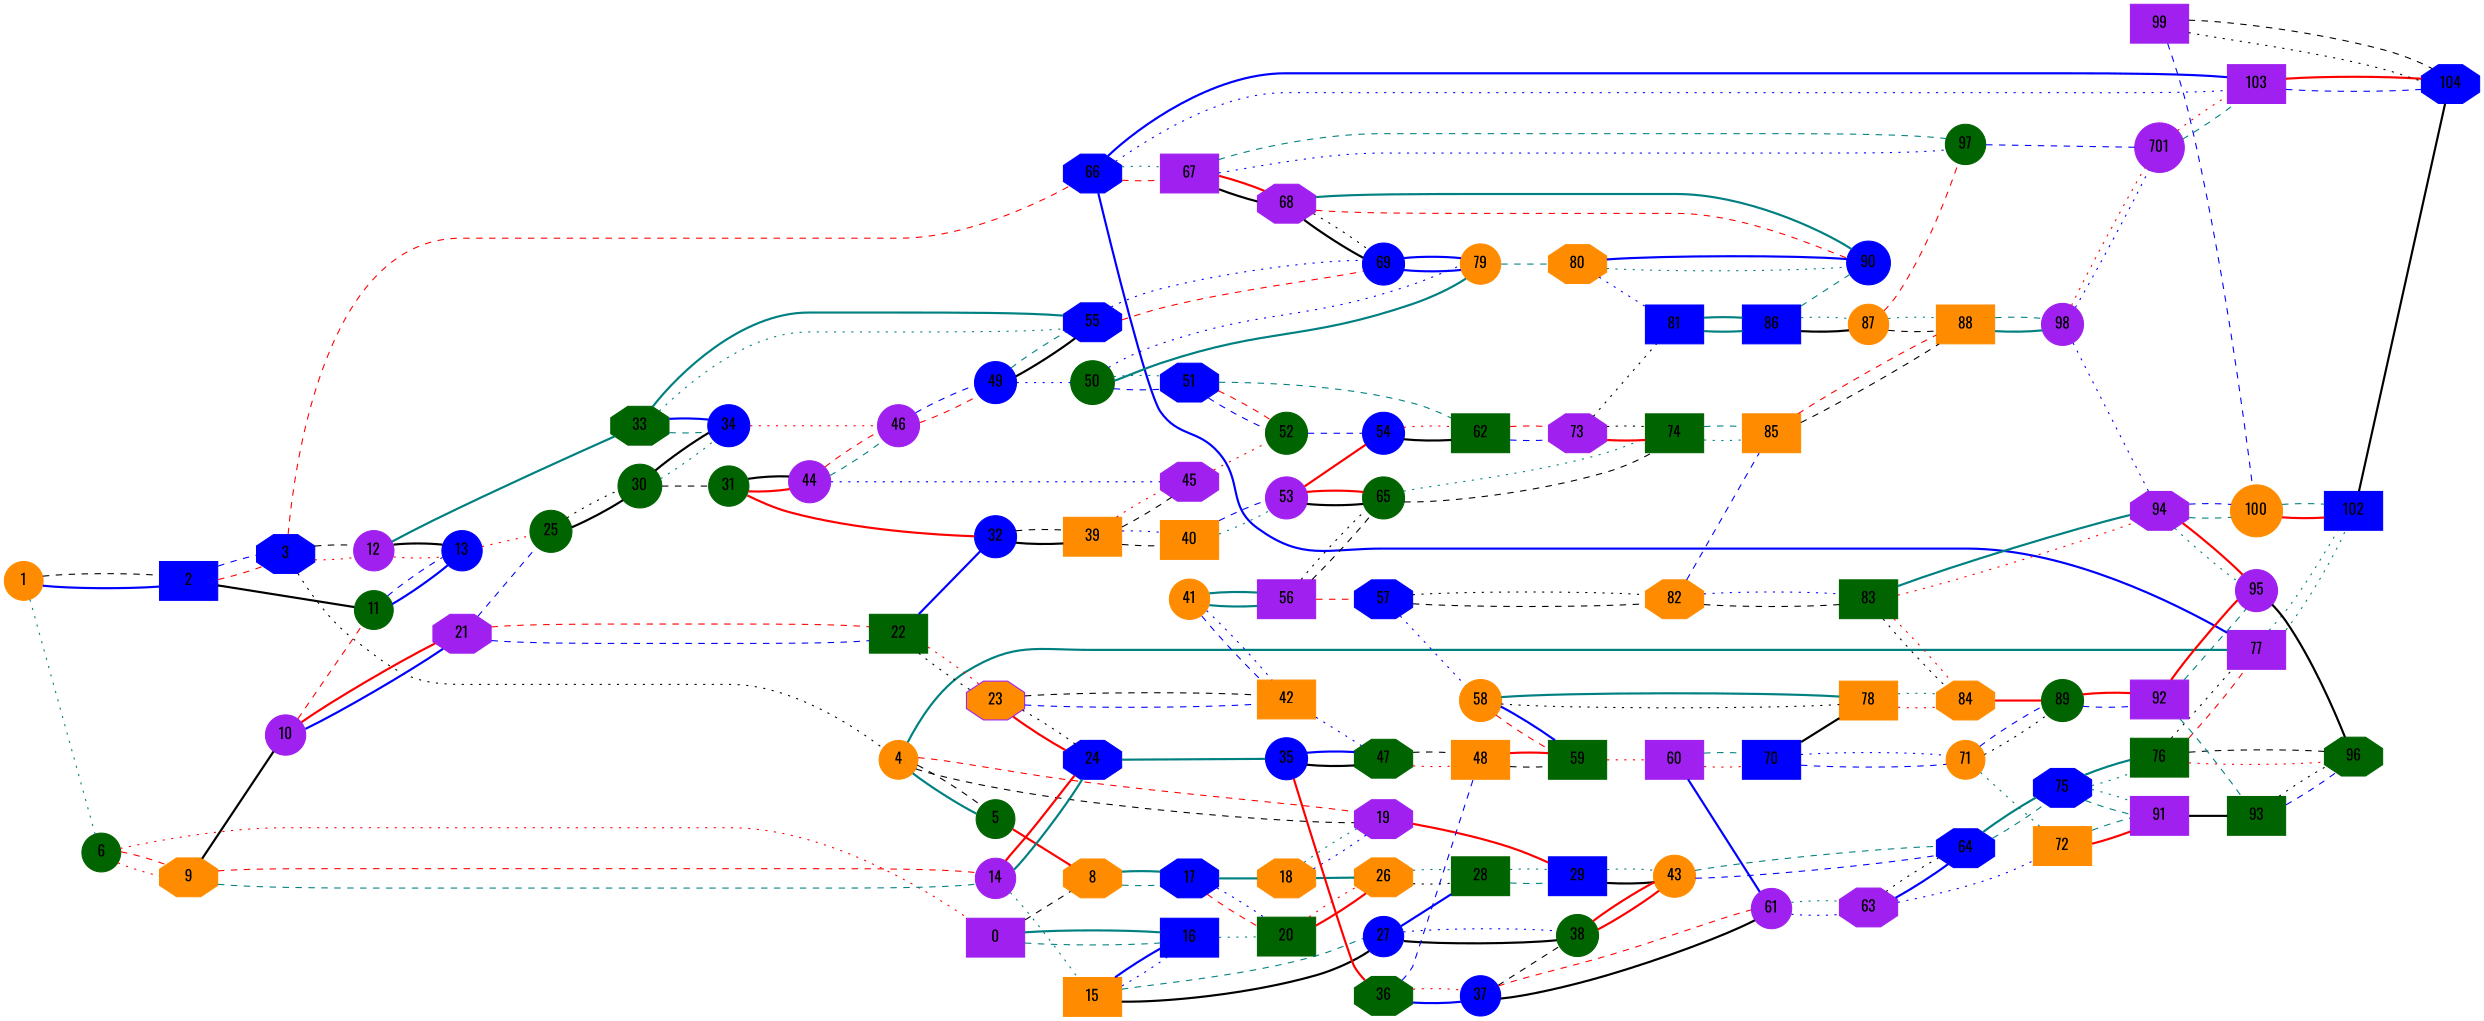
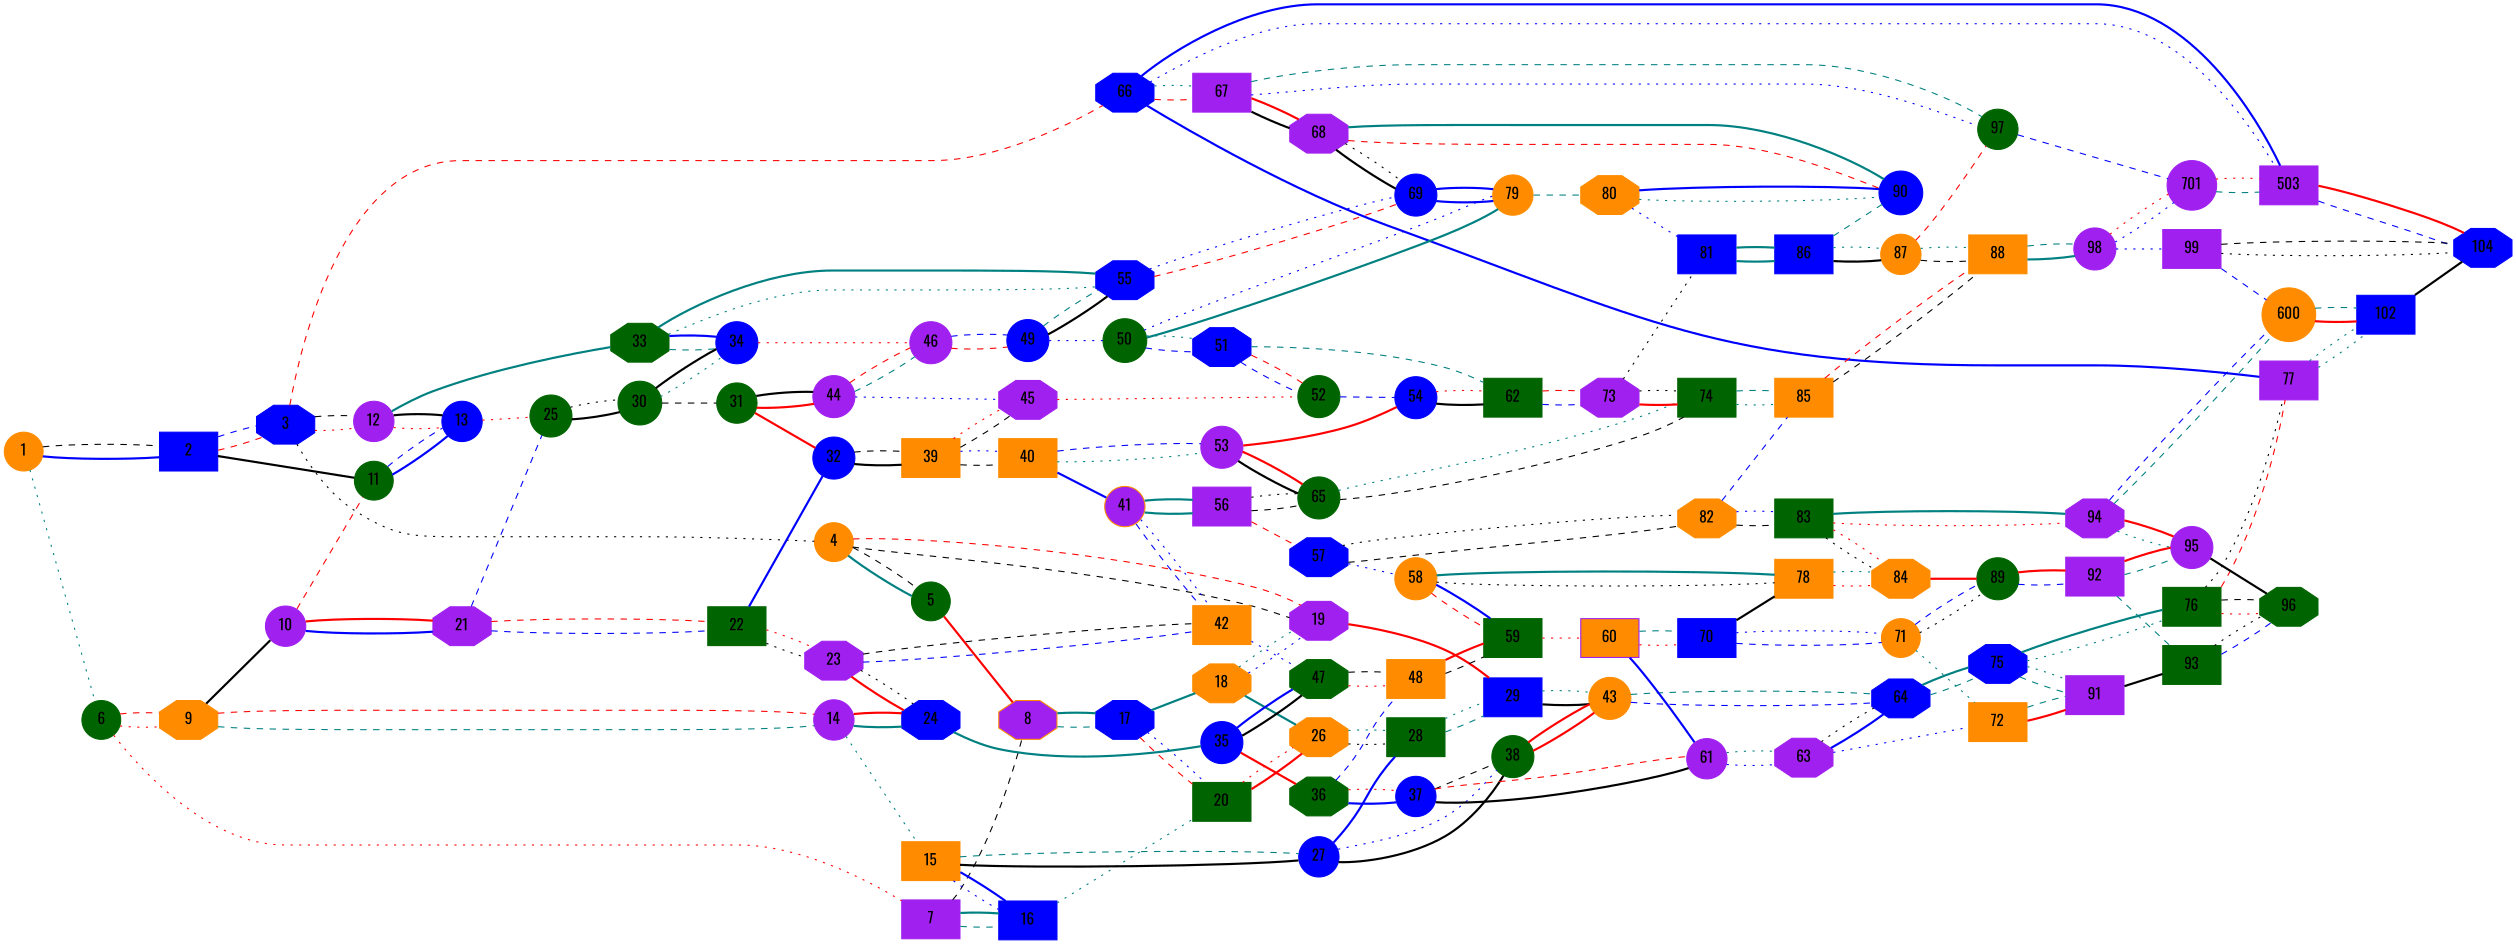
node "103": label "103" -> "503"
edge "98" -- "94": now "98" -- "99"
edge "40" -- "41": added
node "100": label "100" -> "600"
node "41": fillcolor darkorange -> purple
edge "77" -- "4": removed
node "23": fillcolor darkorange -> purple
node "60": fillcolor purple -> darkorange
node "8": fillcolor darkorange -> purple
node "0": label "0" -> "7"
